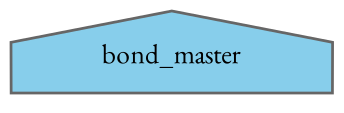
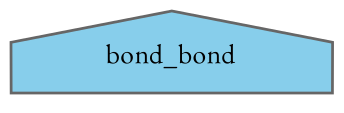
node "bond_master": label "bond_master" -> "bond_bond"
